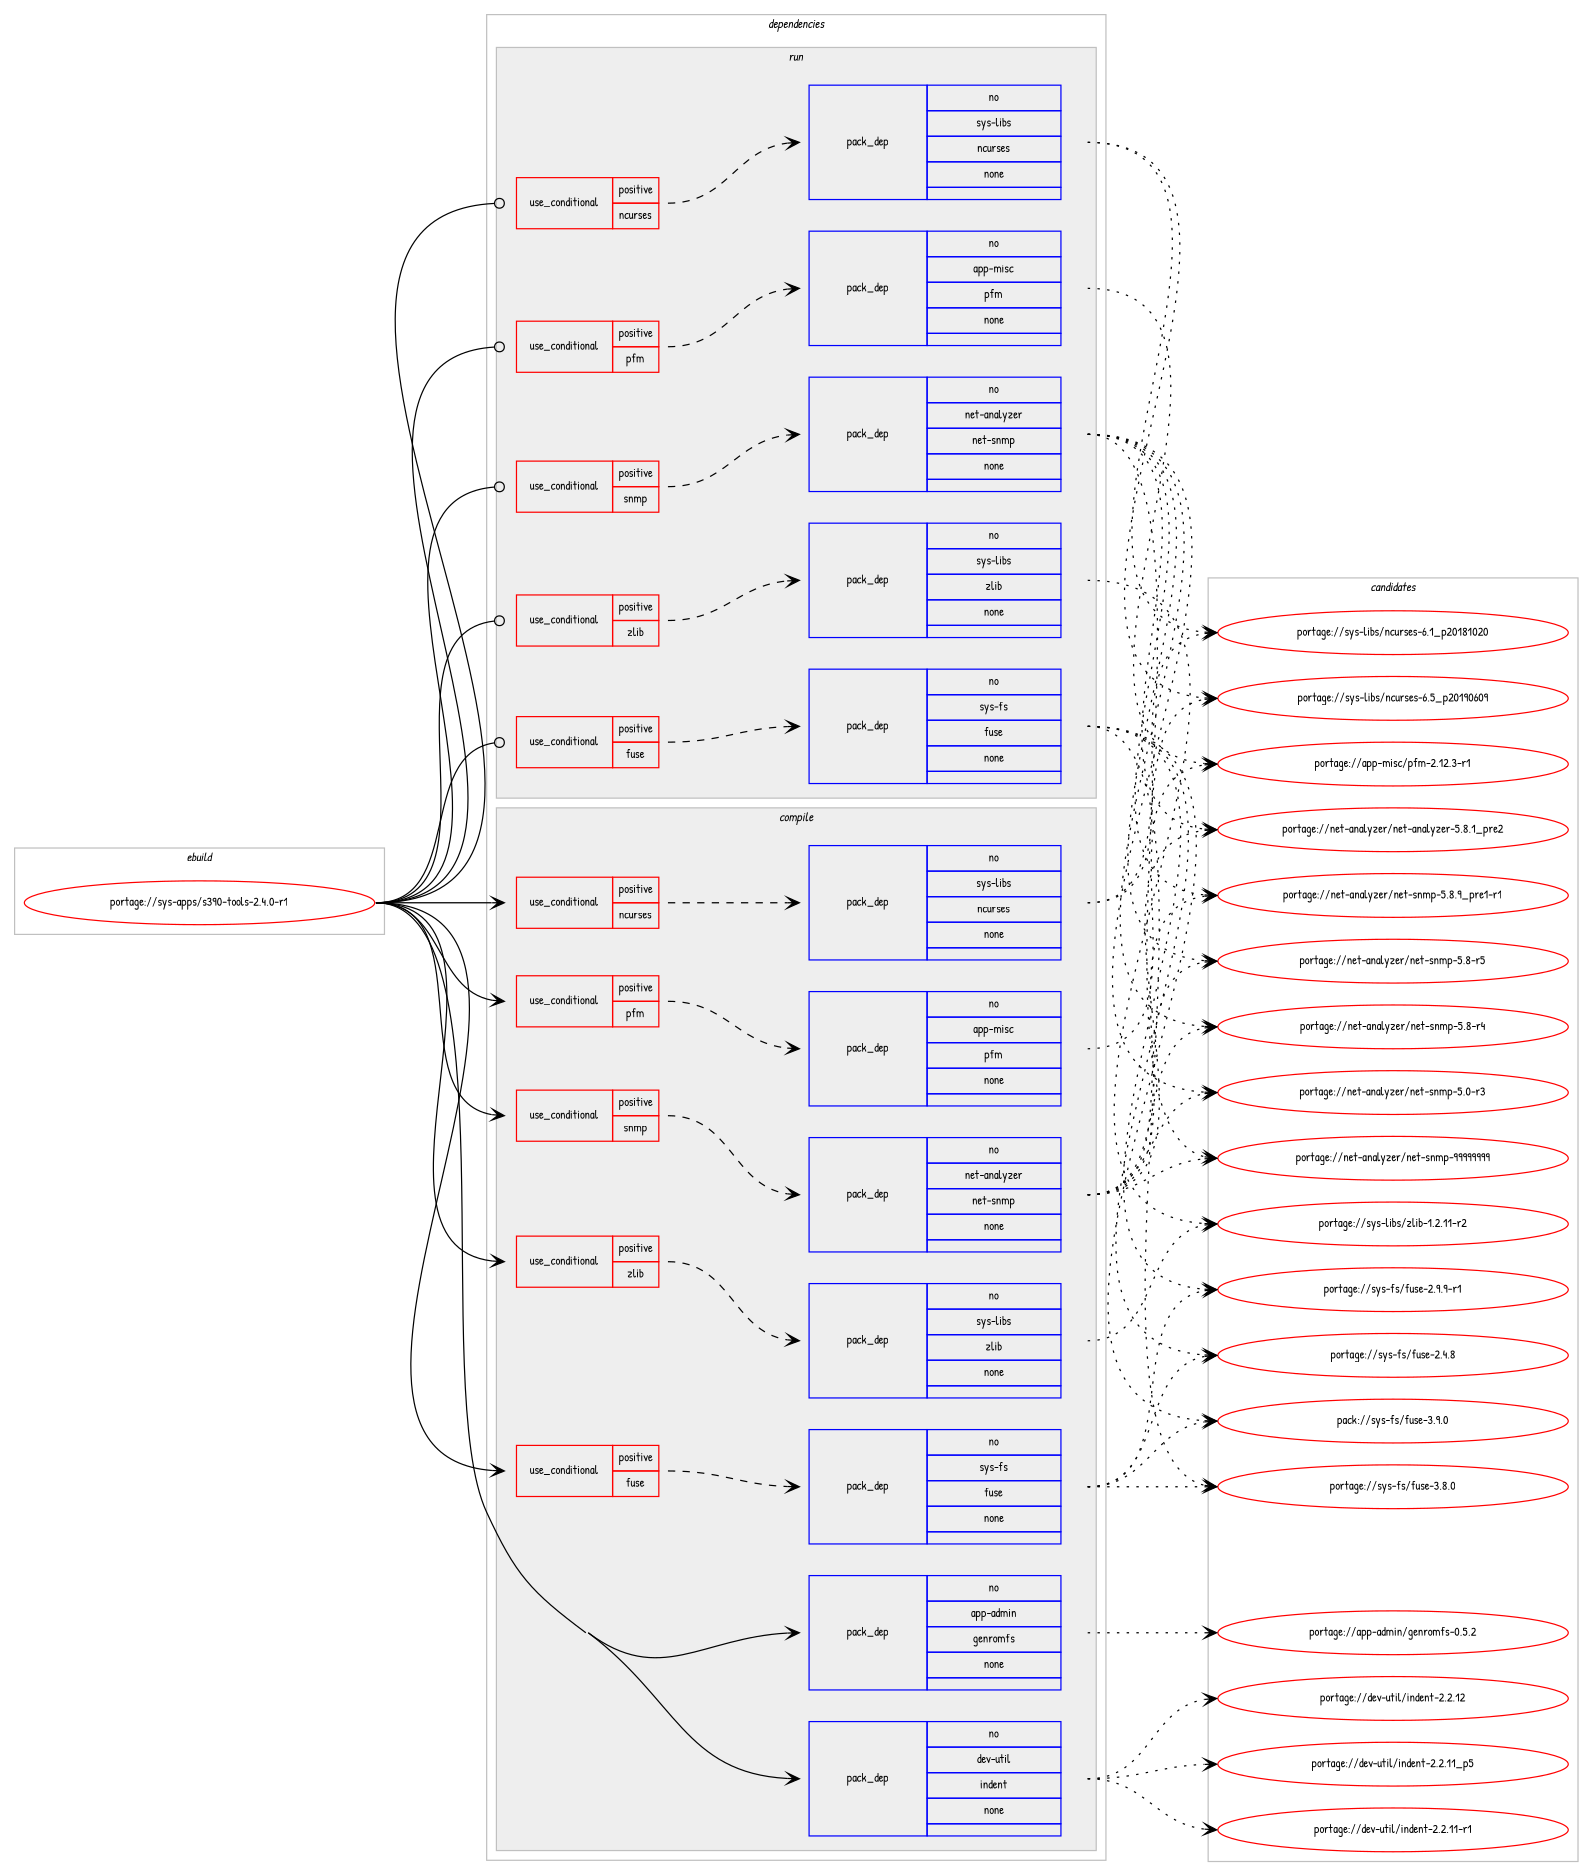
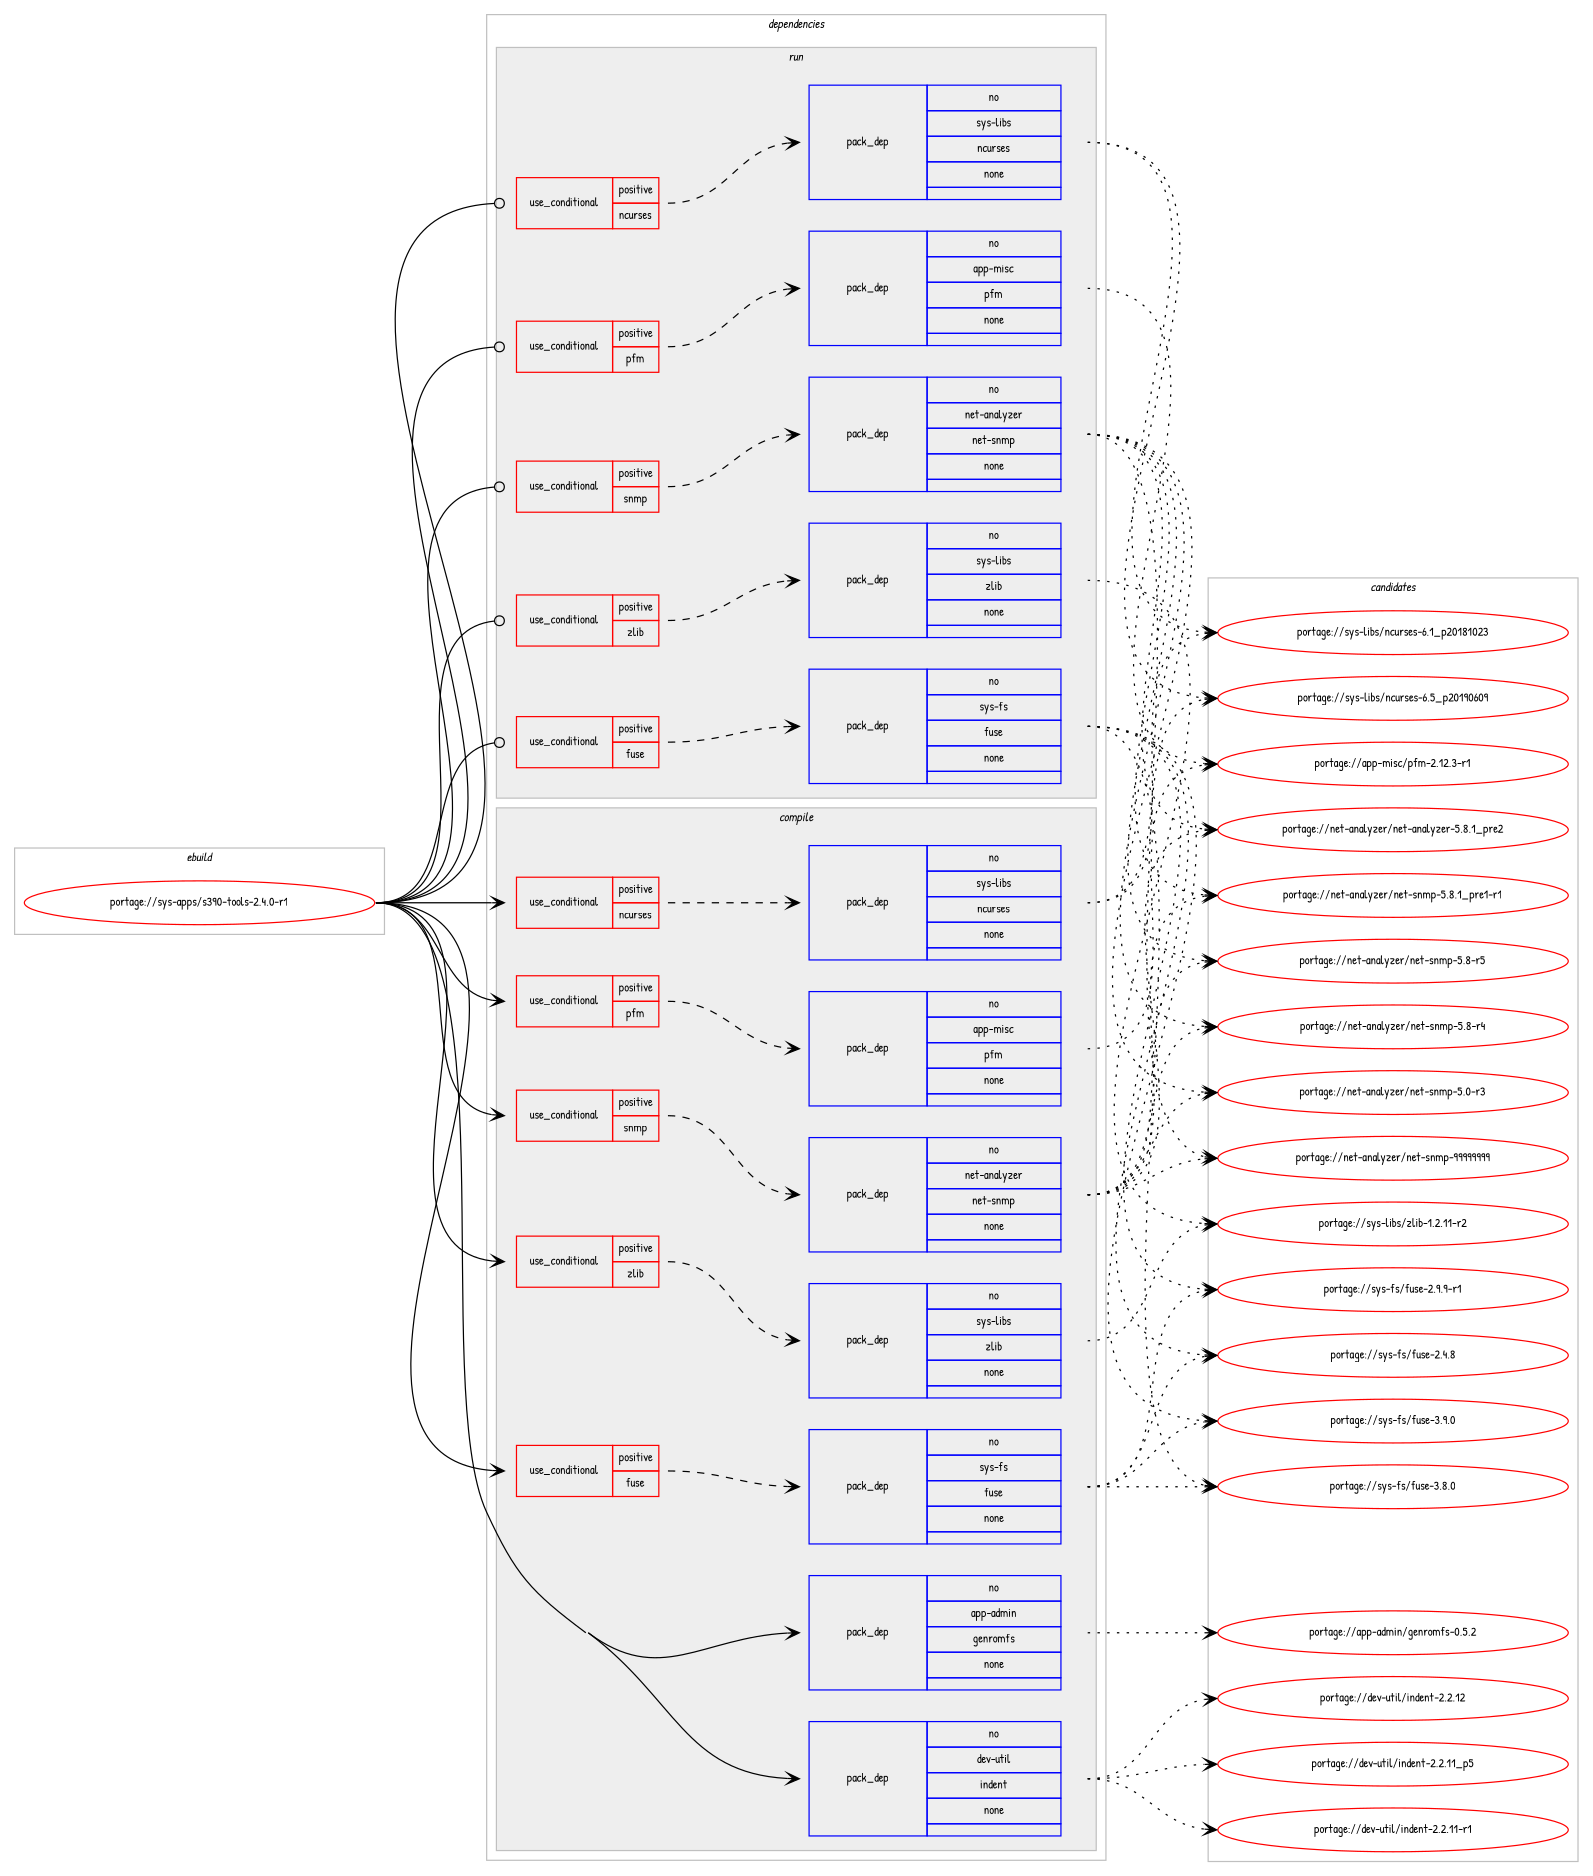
node "portage://sys-libs/ncurses-6.1_p20181020": label "portage://sys-libs/ncurses-6.1_p20181020" -> "portage://sys-libs/ncurses-6.1_p20181023"
node "portage://net-analyzer/net-snmp-5.8.9_pre1-r1": label "portage://net-analyzer/net-snmp-5.8.9_pre1-r1" -> "portage://net-analyzer/net-snmp-5.8.1_pre1-r1"
node "pack://sys-fs/fuse-3.9.0": label "pack://sys-fs/fuse-3.9.0" -> "portage://sys-fs/fuse-3.9.0"
